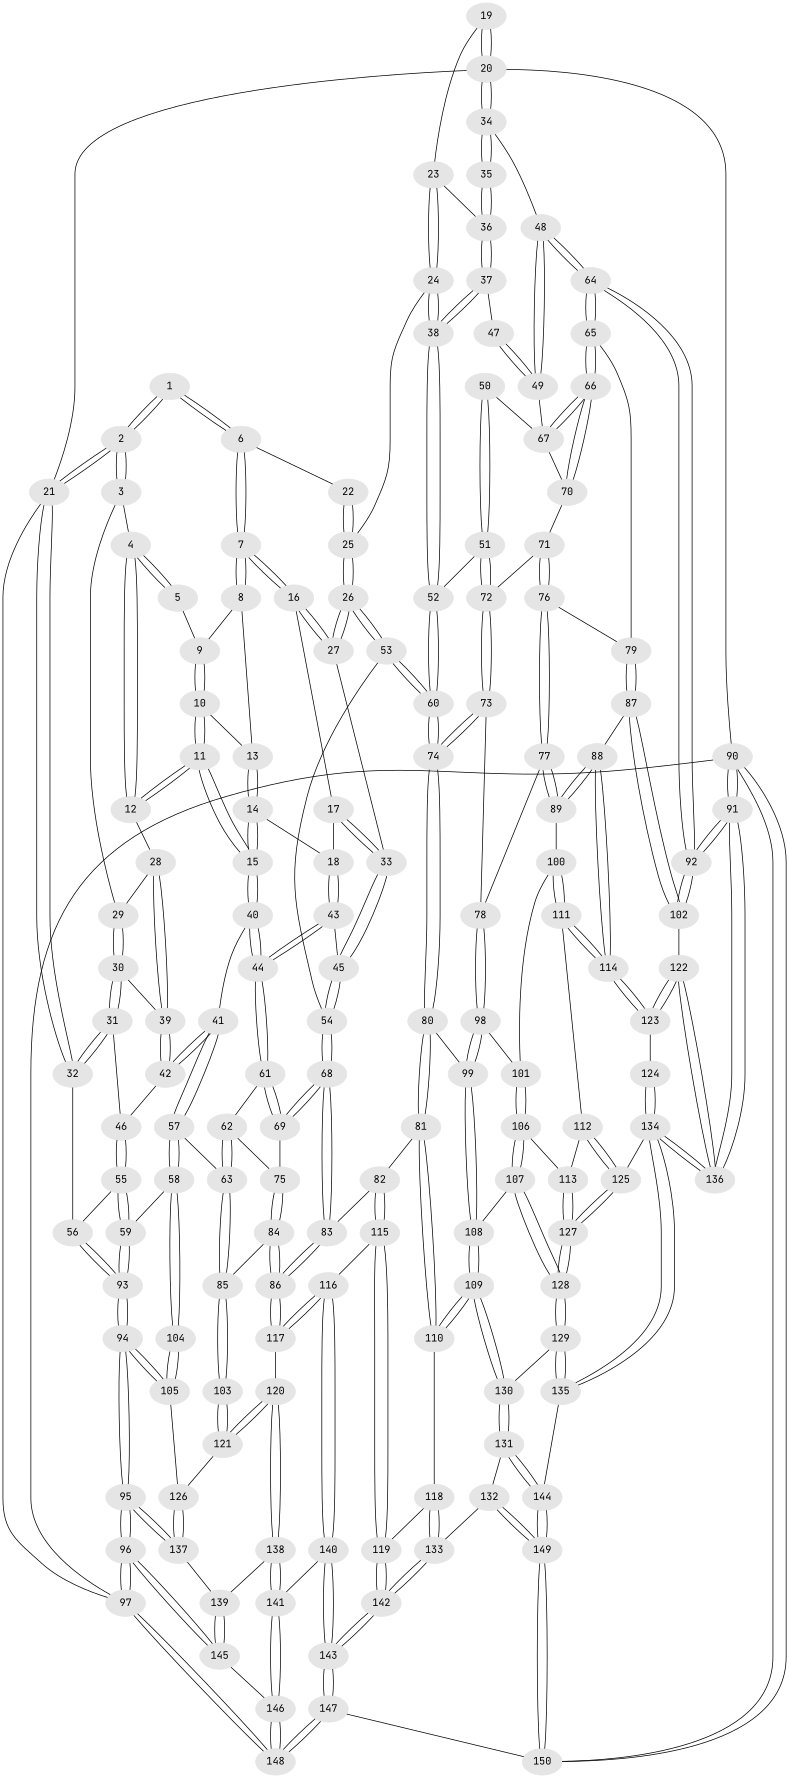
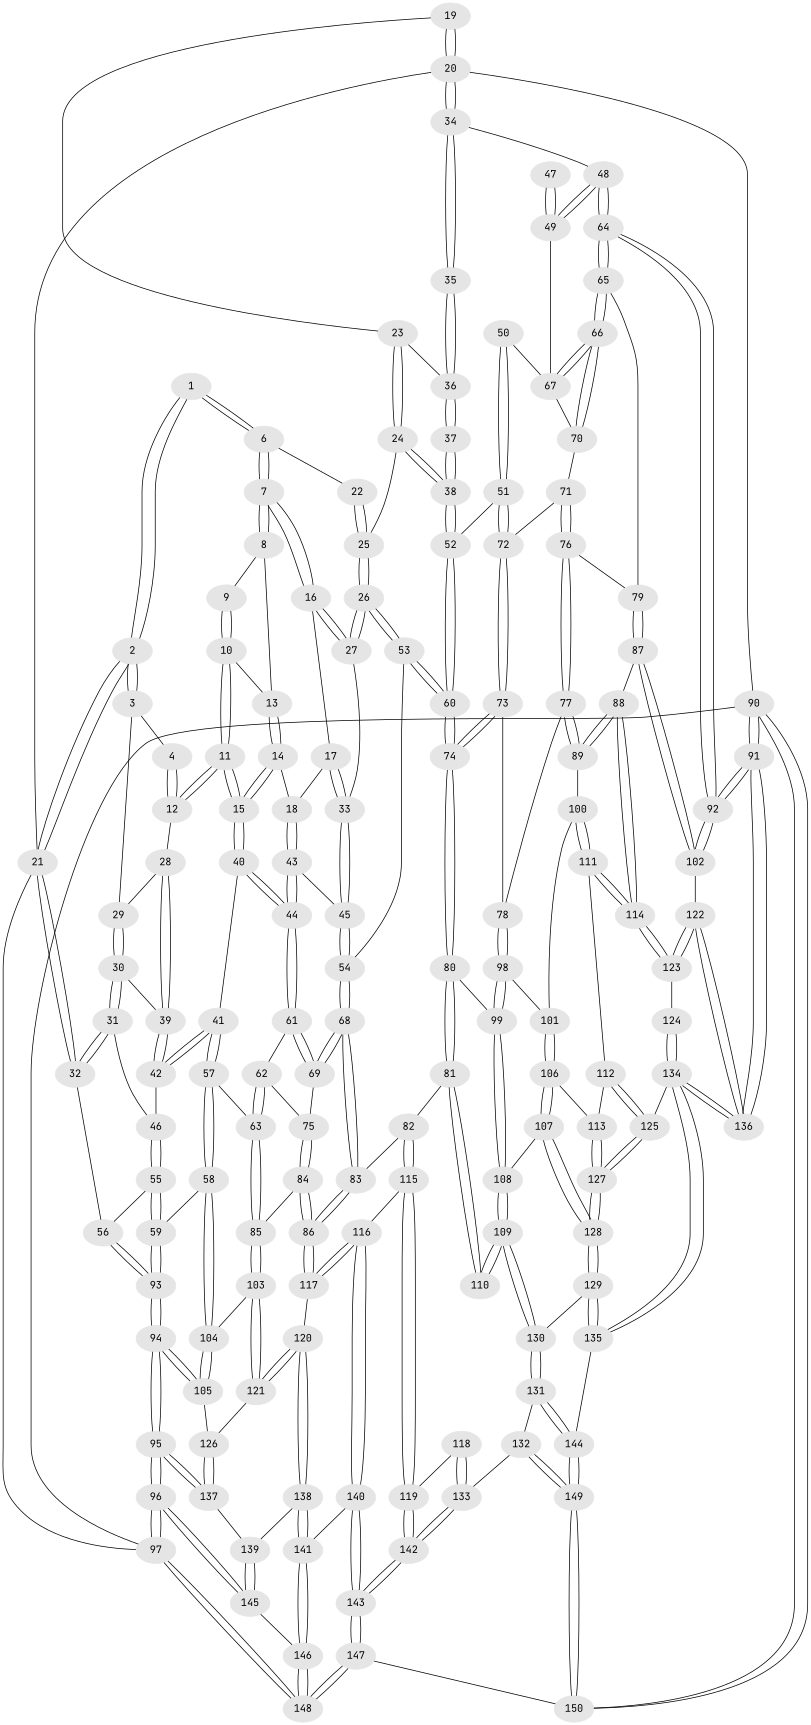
edge "37" -- "47": removed
node "5": removed
edge "103" -- "104": added
edge "110" -- "118": removed
